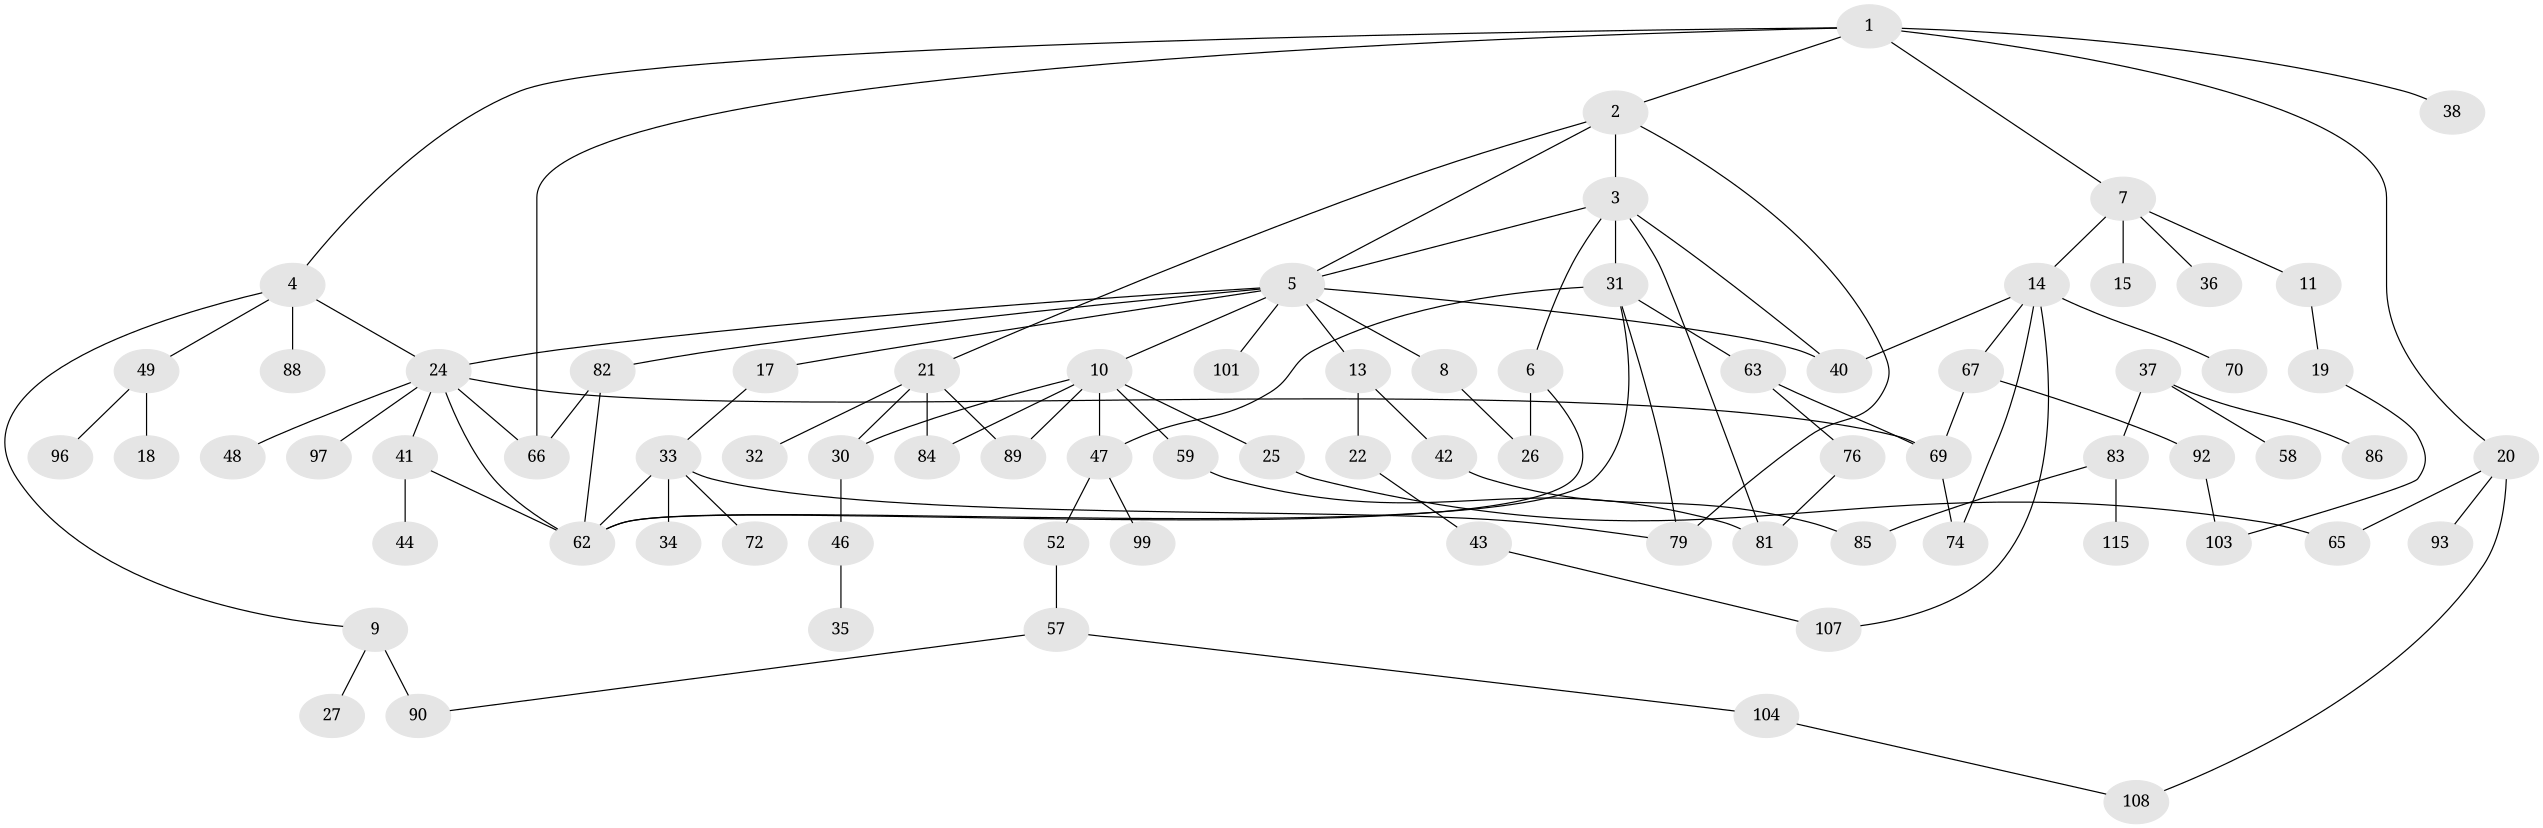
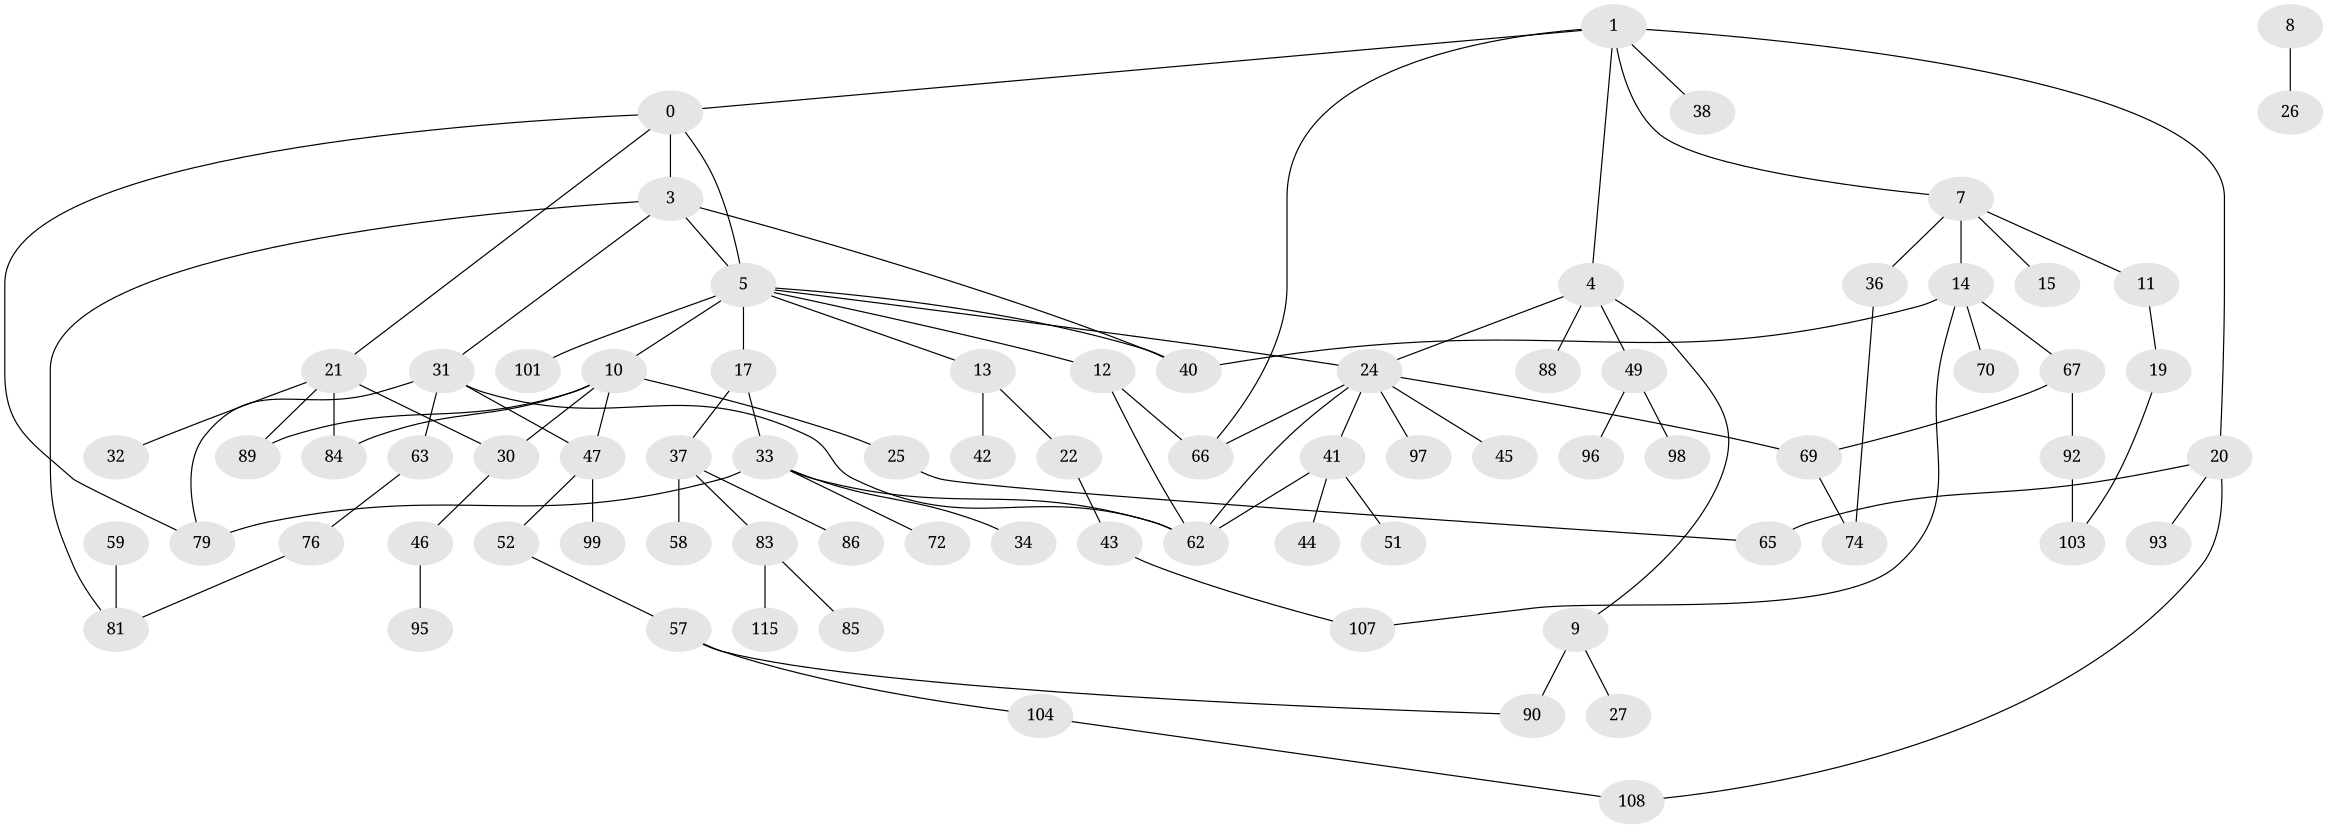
node "2": label "2" -> "0"
edge "5" -- "8": removed
node "82": label "82" -> "12"
node "6": removed
edge "63" -- "69": removed
edge "10" -- "59": removed
edge "17" -- "37": added
edge "14" -- "74": now "36" -- "74"
node "18": label "18" -> "98"
node "48": label "48" -> "45"
edge "42" -- "85": removed
node "51": added
node "35": label "35" -> "95"
